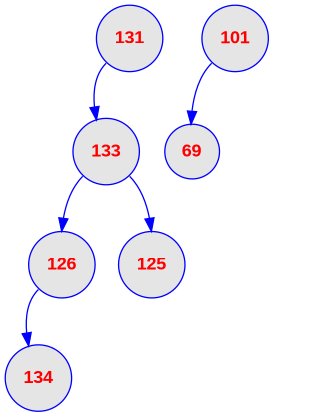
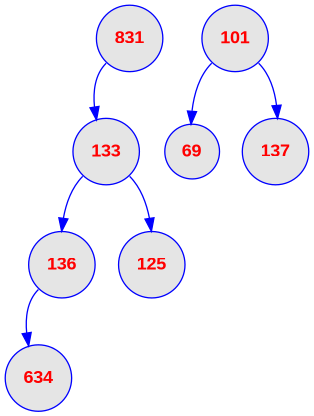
node "131": label "131" -> "831"
node "137": added
node "126": label "126" -> "136"
node "134": label "134" -> "634"
